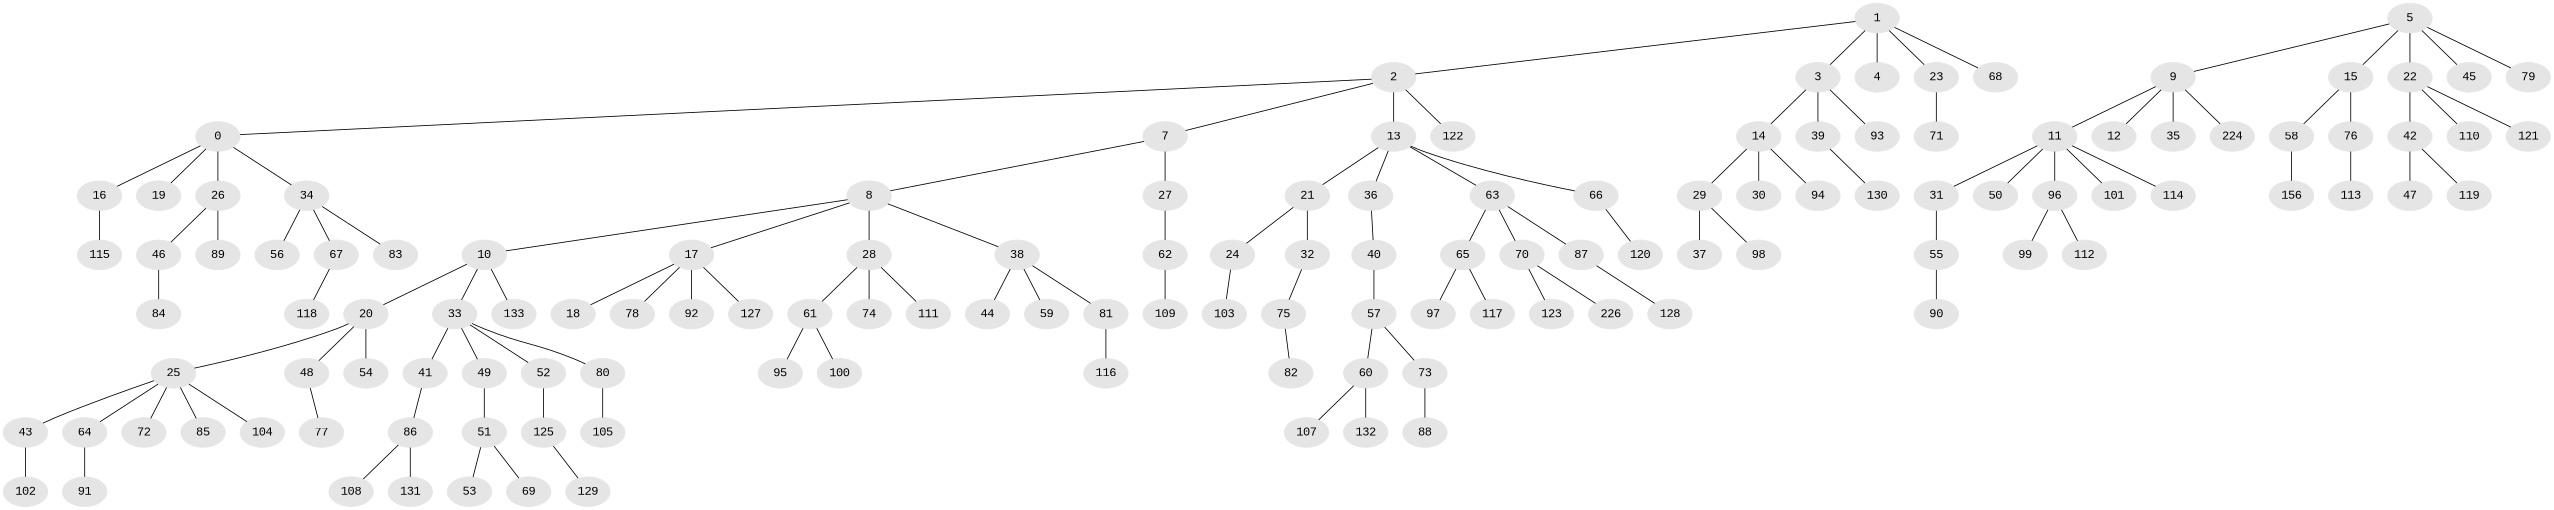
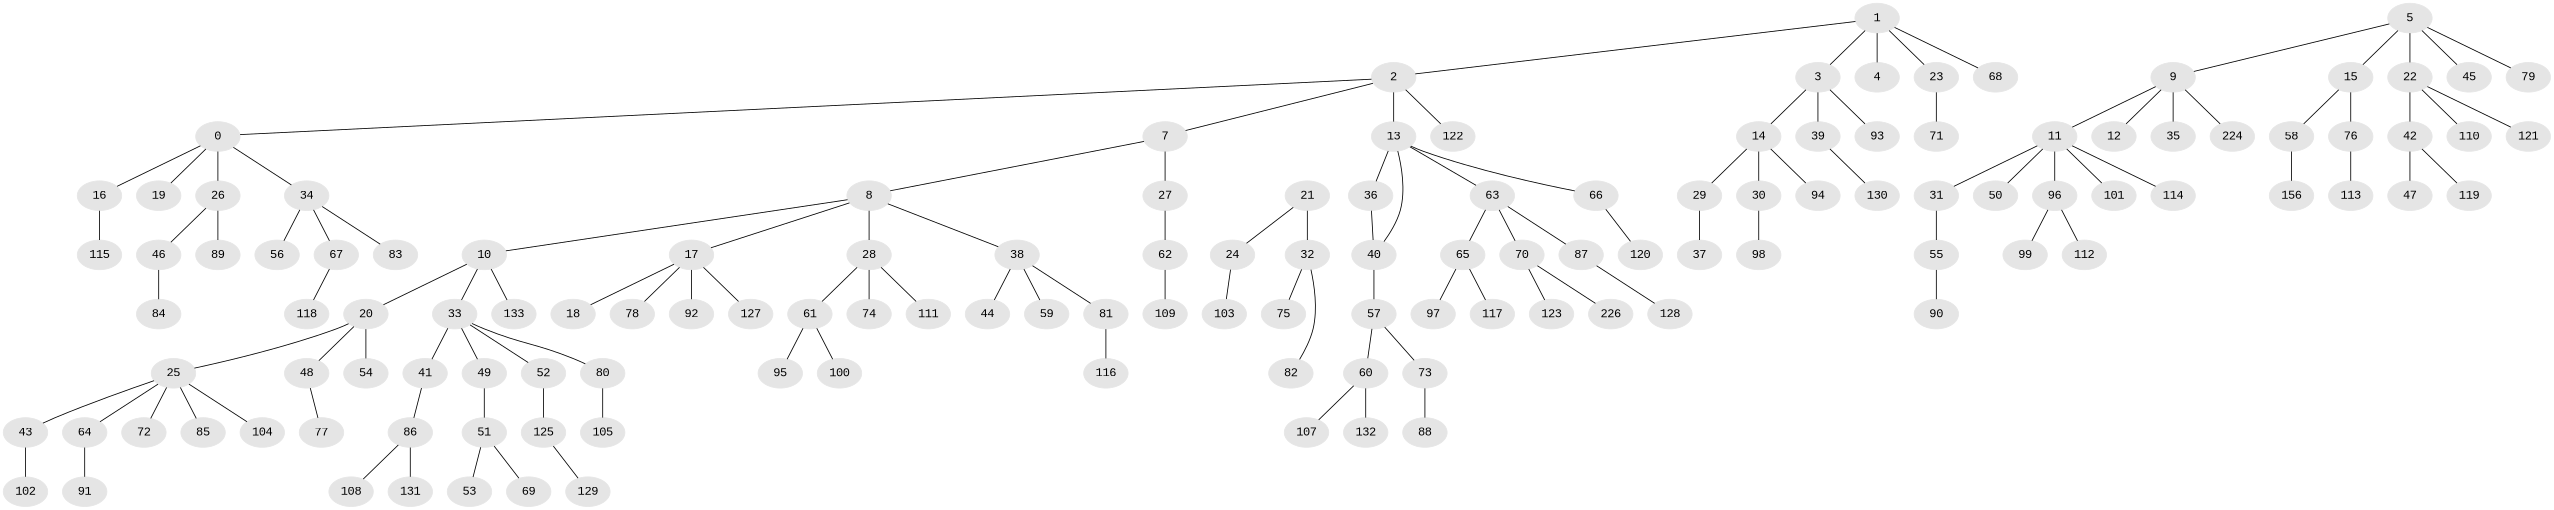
edge "13" -- "21": now "13" -- "40"
edge "29" -- "98": now "30" -- "98"
edge "75" -- "82": now "32" -- "82"
